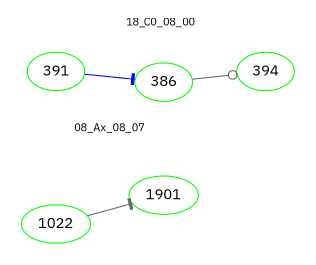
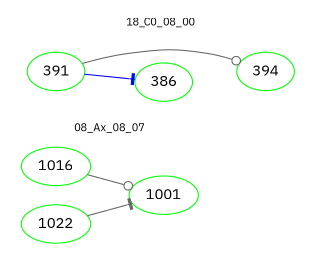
edge "386" -> "394": now "391" -> "394"
node "1016": added
node "1901": label "1901" -> "1001"
